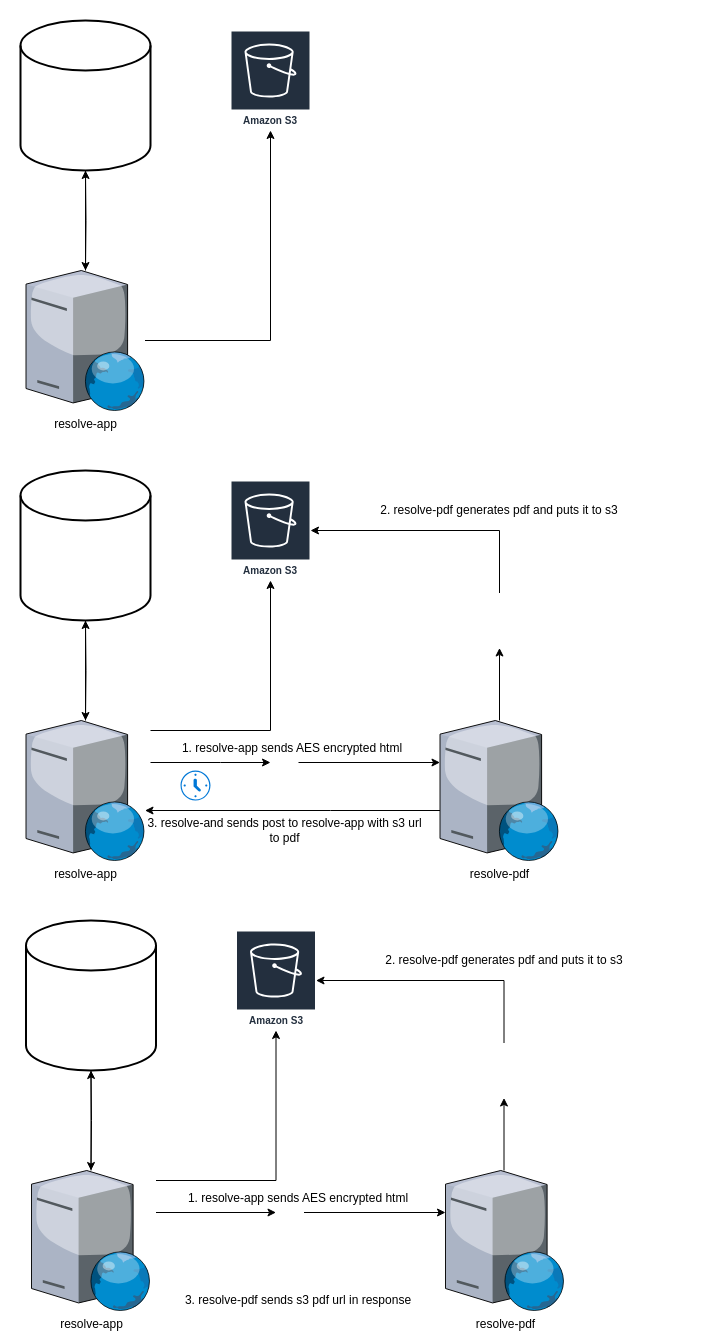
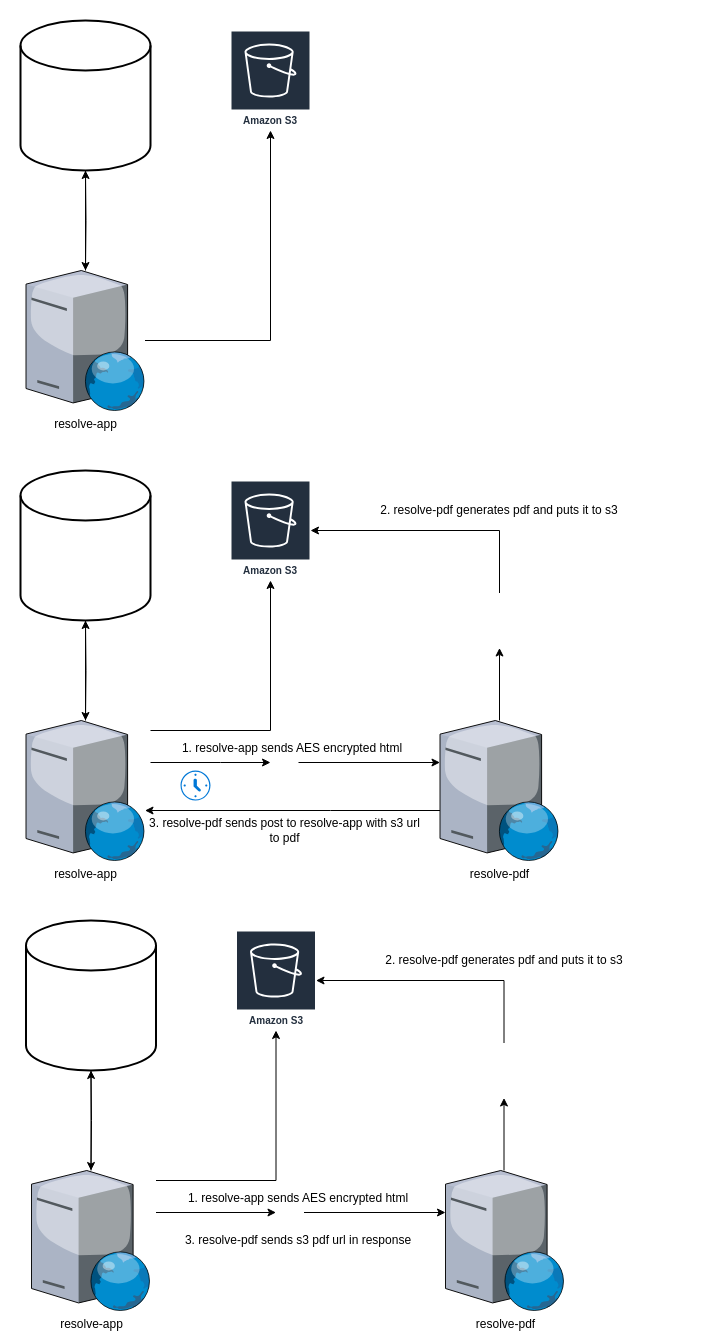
node "3. resolve-and sends post to resolve-app with s3 url to pdf": label "3. resolve-and sends post to resolve-app with s3 url to pdf" -> "3. resolve-pdf sends post to resolve-app with s3 url to pdf"
node "3. resolve-pdf sends s3 pdf url in response": moved (298, 1301) -> (298, 1241)
